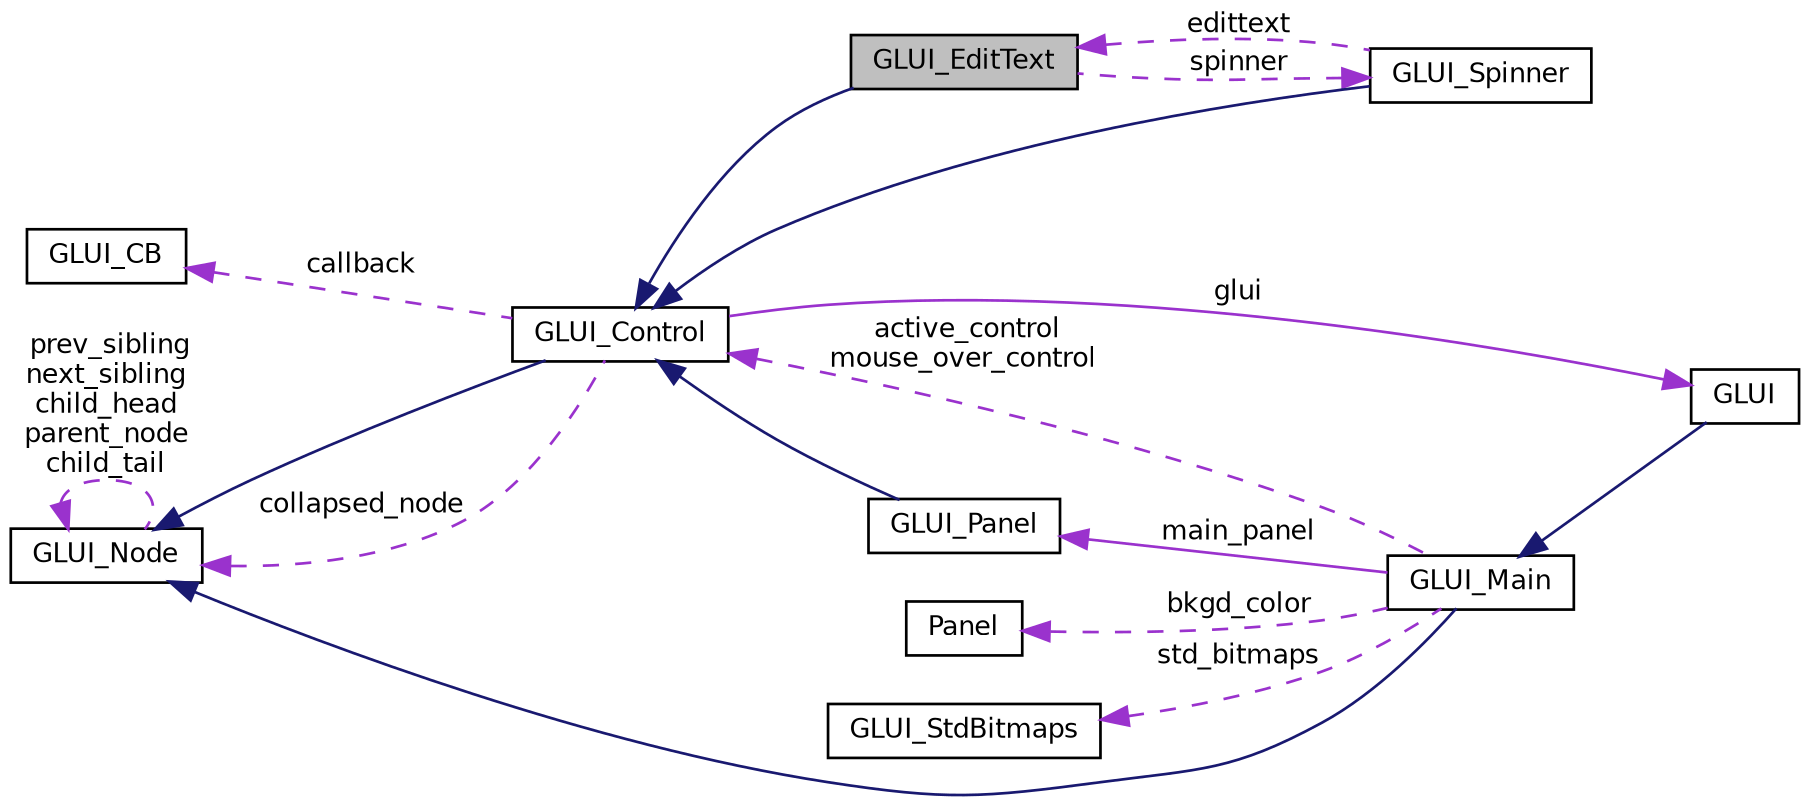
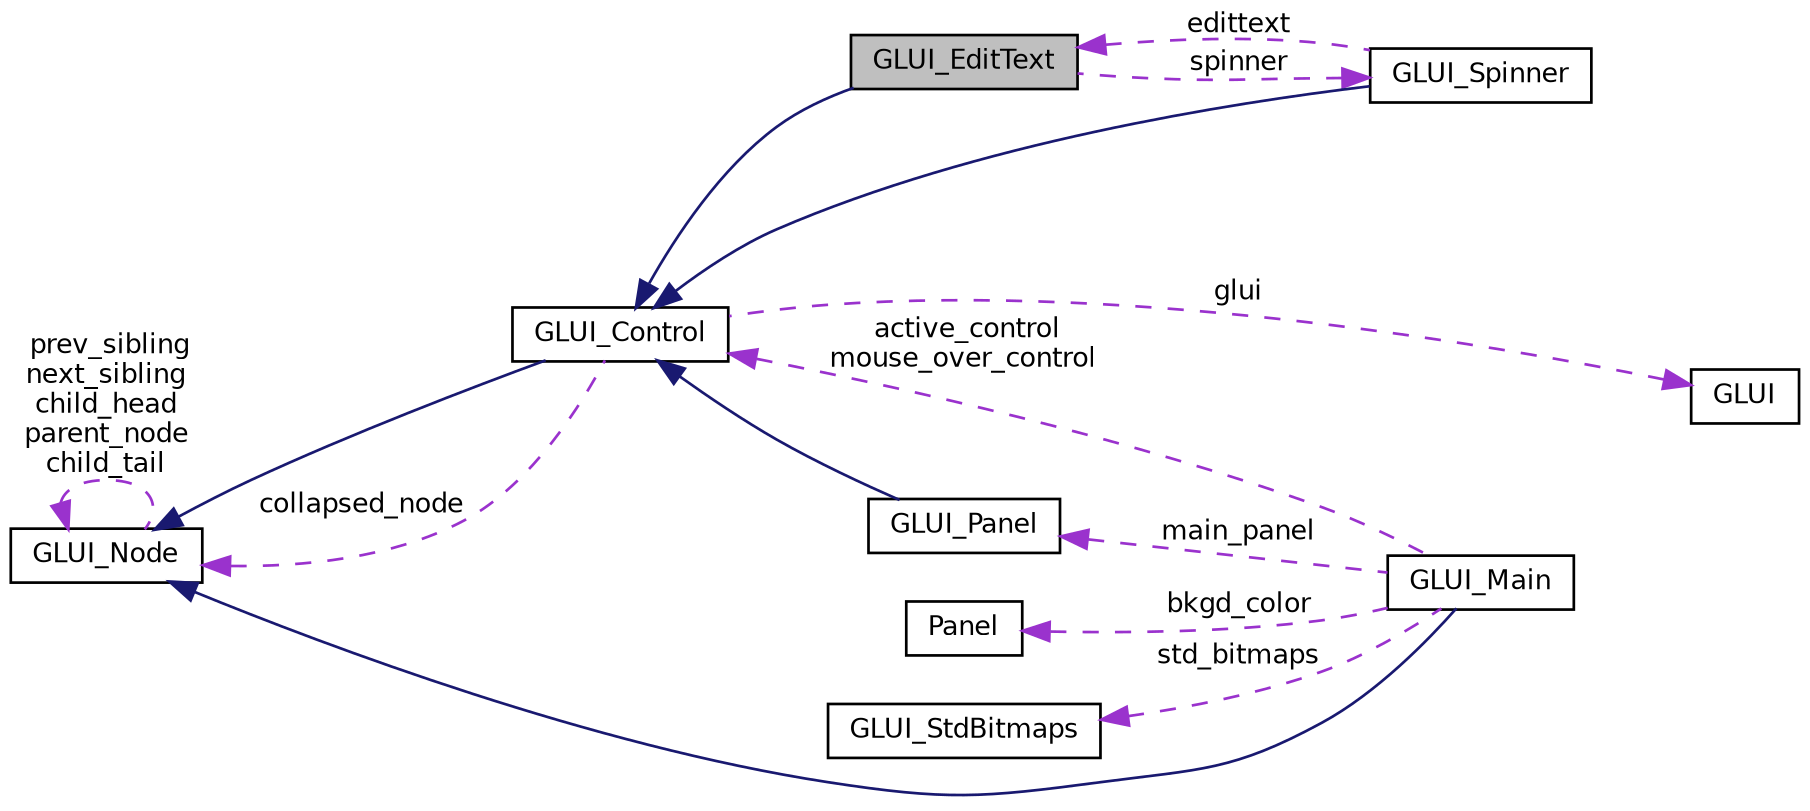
node "GLUI_CB": removed
edge "GLUI_Control" -> "GLUI": style solid -> dashed
edge "GLUI" -> "GLUI_Main": removed
edge "GLUI_Main" -> "GLUI_Panel": style solid -> dashed
